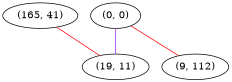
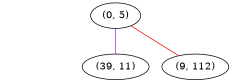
node "(165, 41)": removed
node "(0, 0)": label "(0, 0)" -> "(0, 5)"
node "(19, 11)": label "(19, 11)" -> "(39, 11)"
